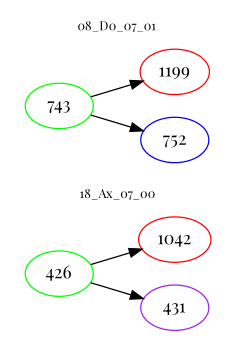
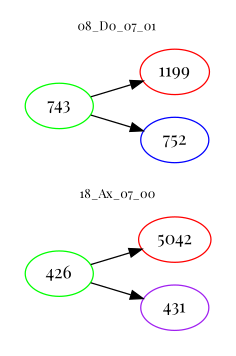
node "1042": label "1042" -> "5042"
